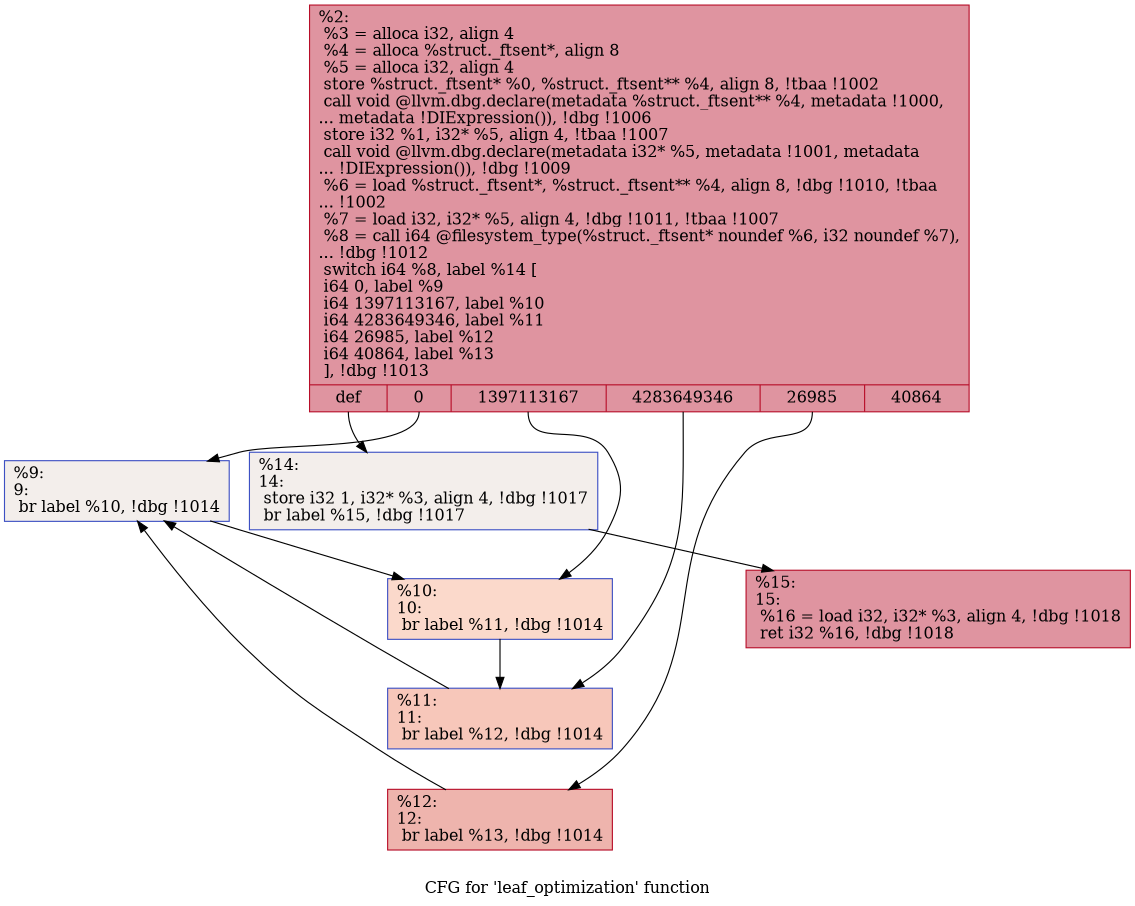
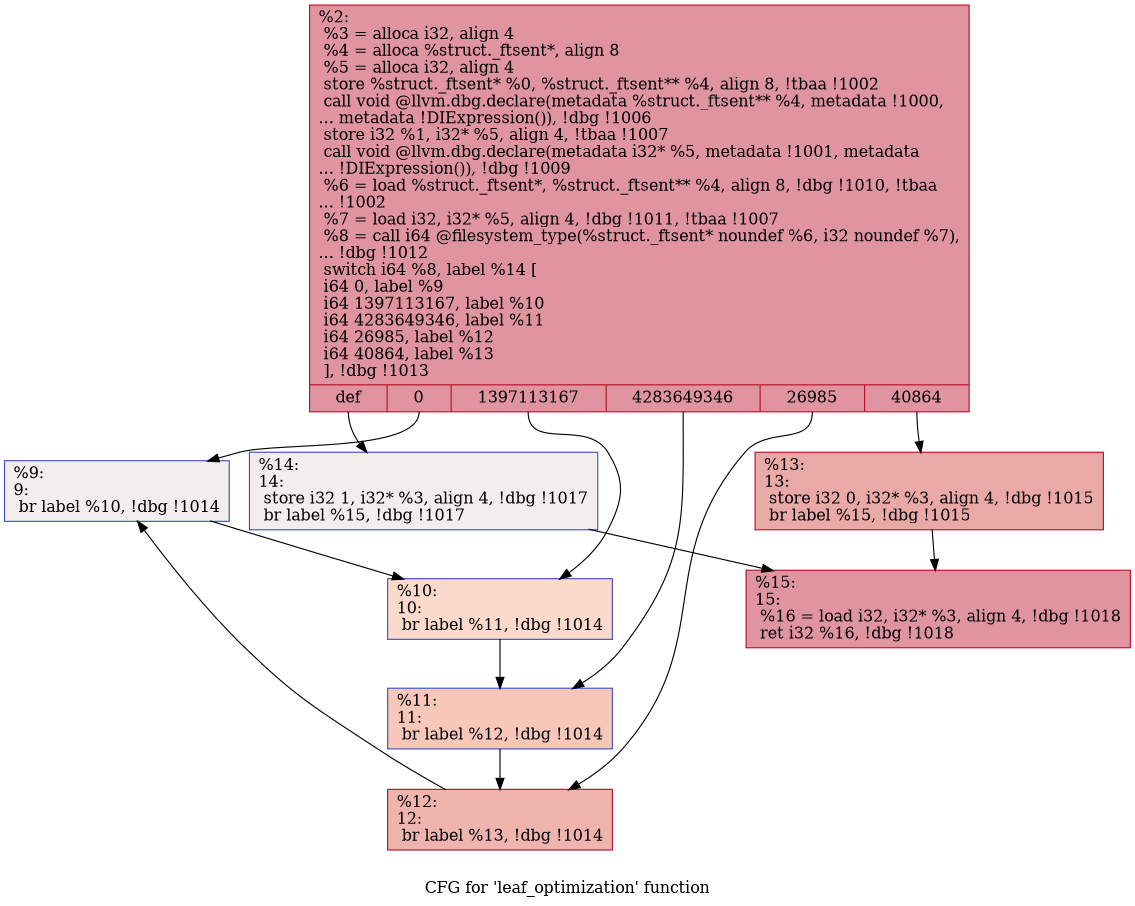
node "%13:": added
edge "%11:" -> "%9:": now "%11:" -> "%12:"
